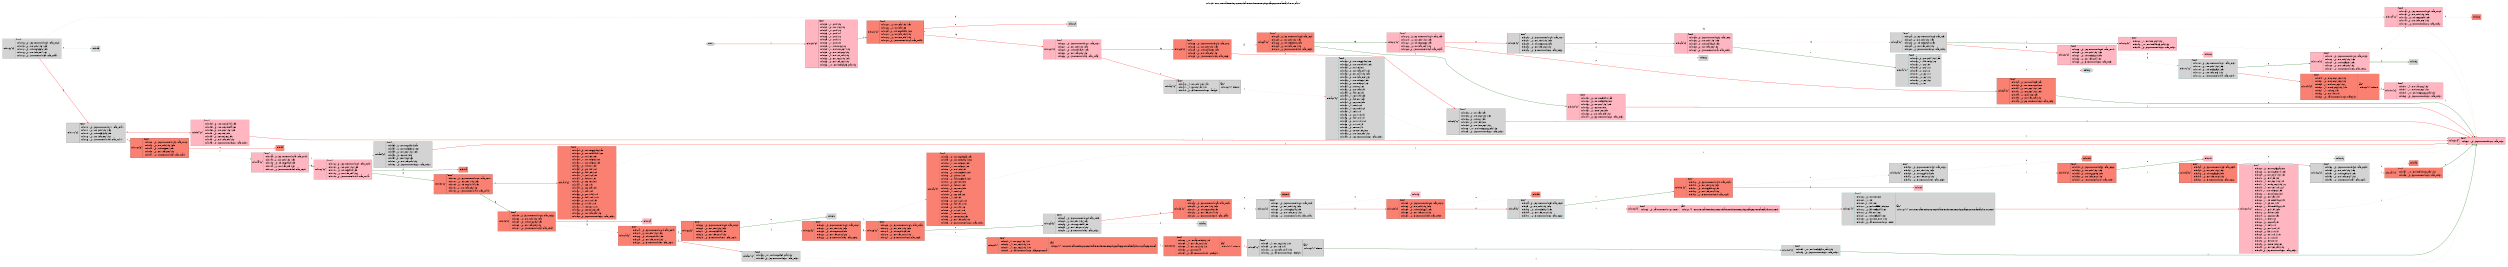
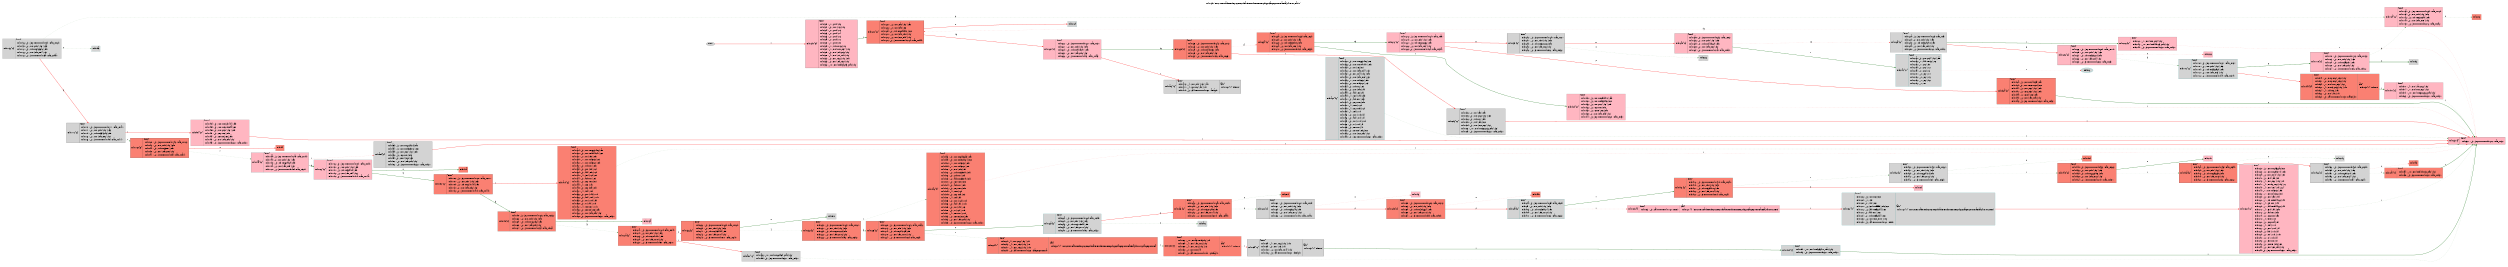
edge "0x401a73 [13]" -> "0x401a80 [96]": removed, label "1"
edge "0x401b2b [30]" -> "0x402321 [5]": style bold -> dotted
